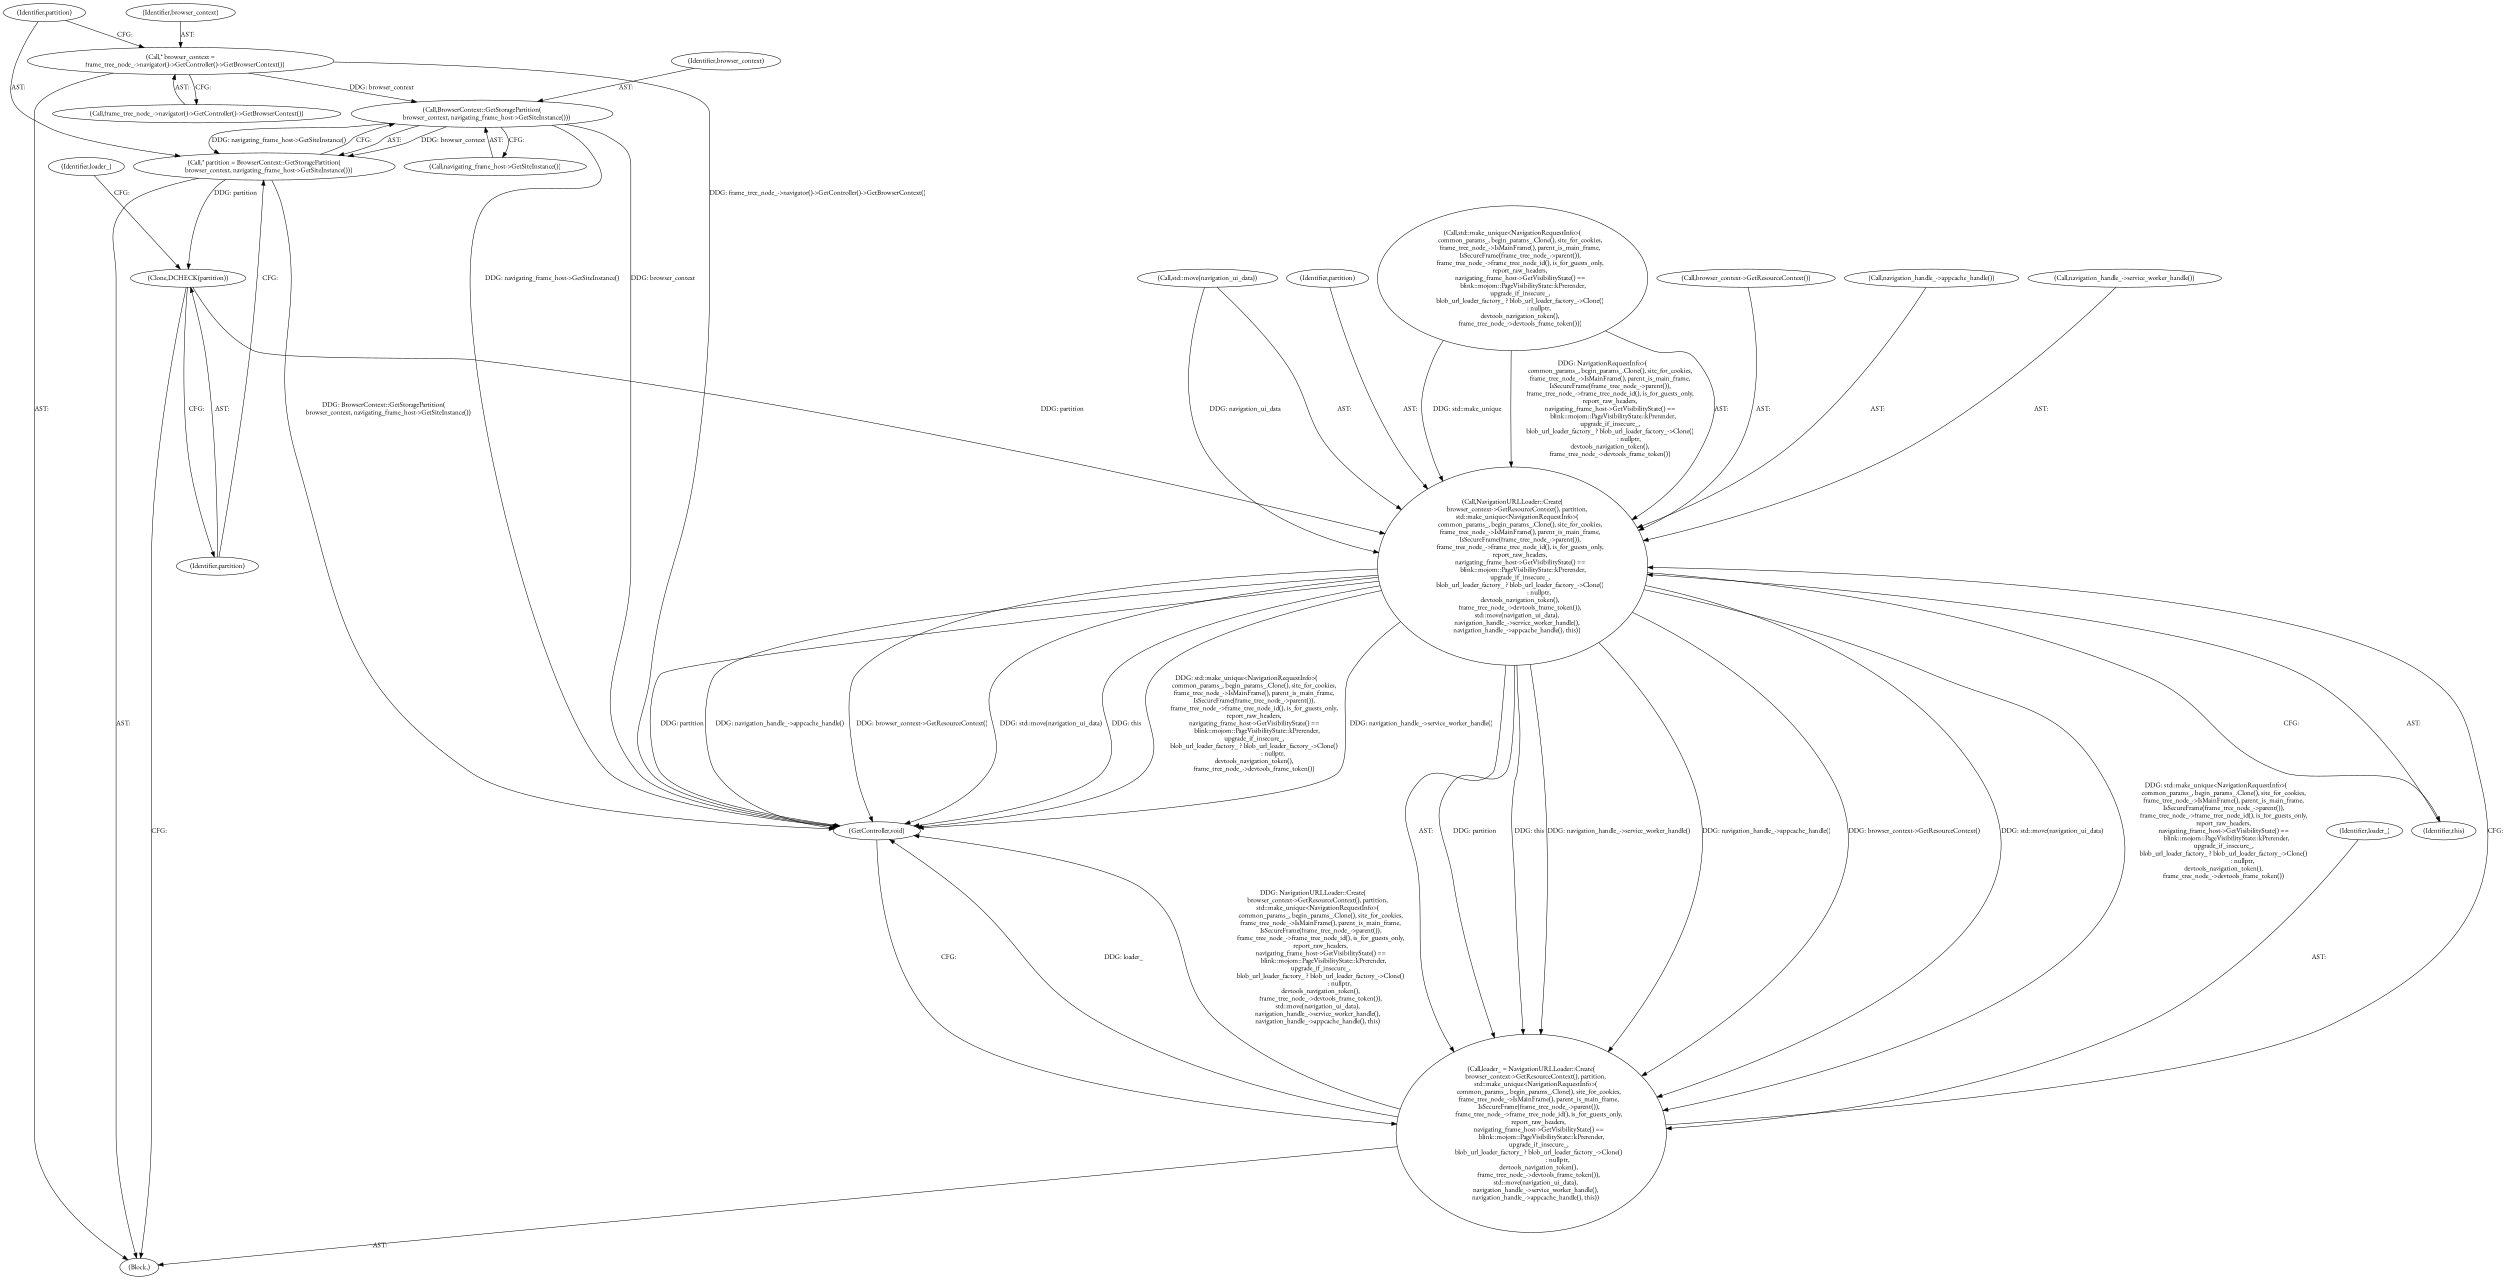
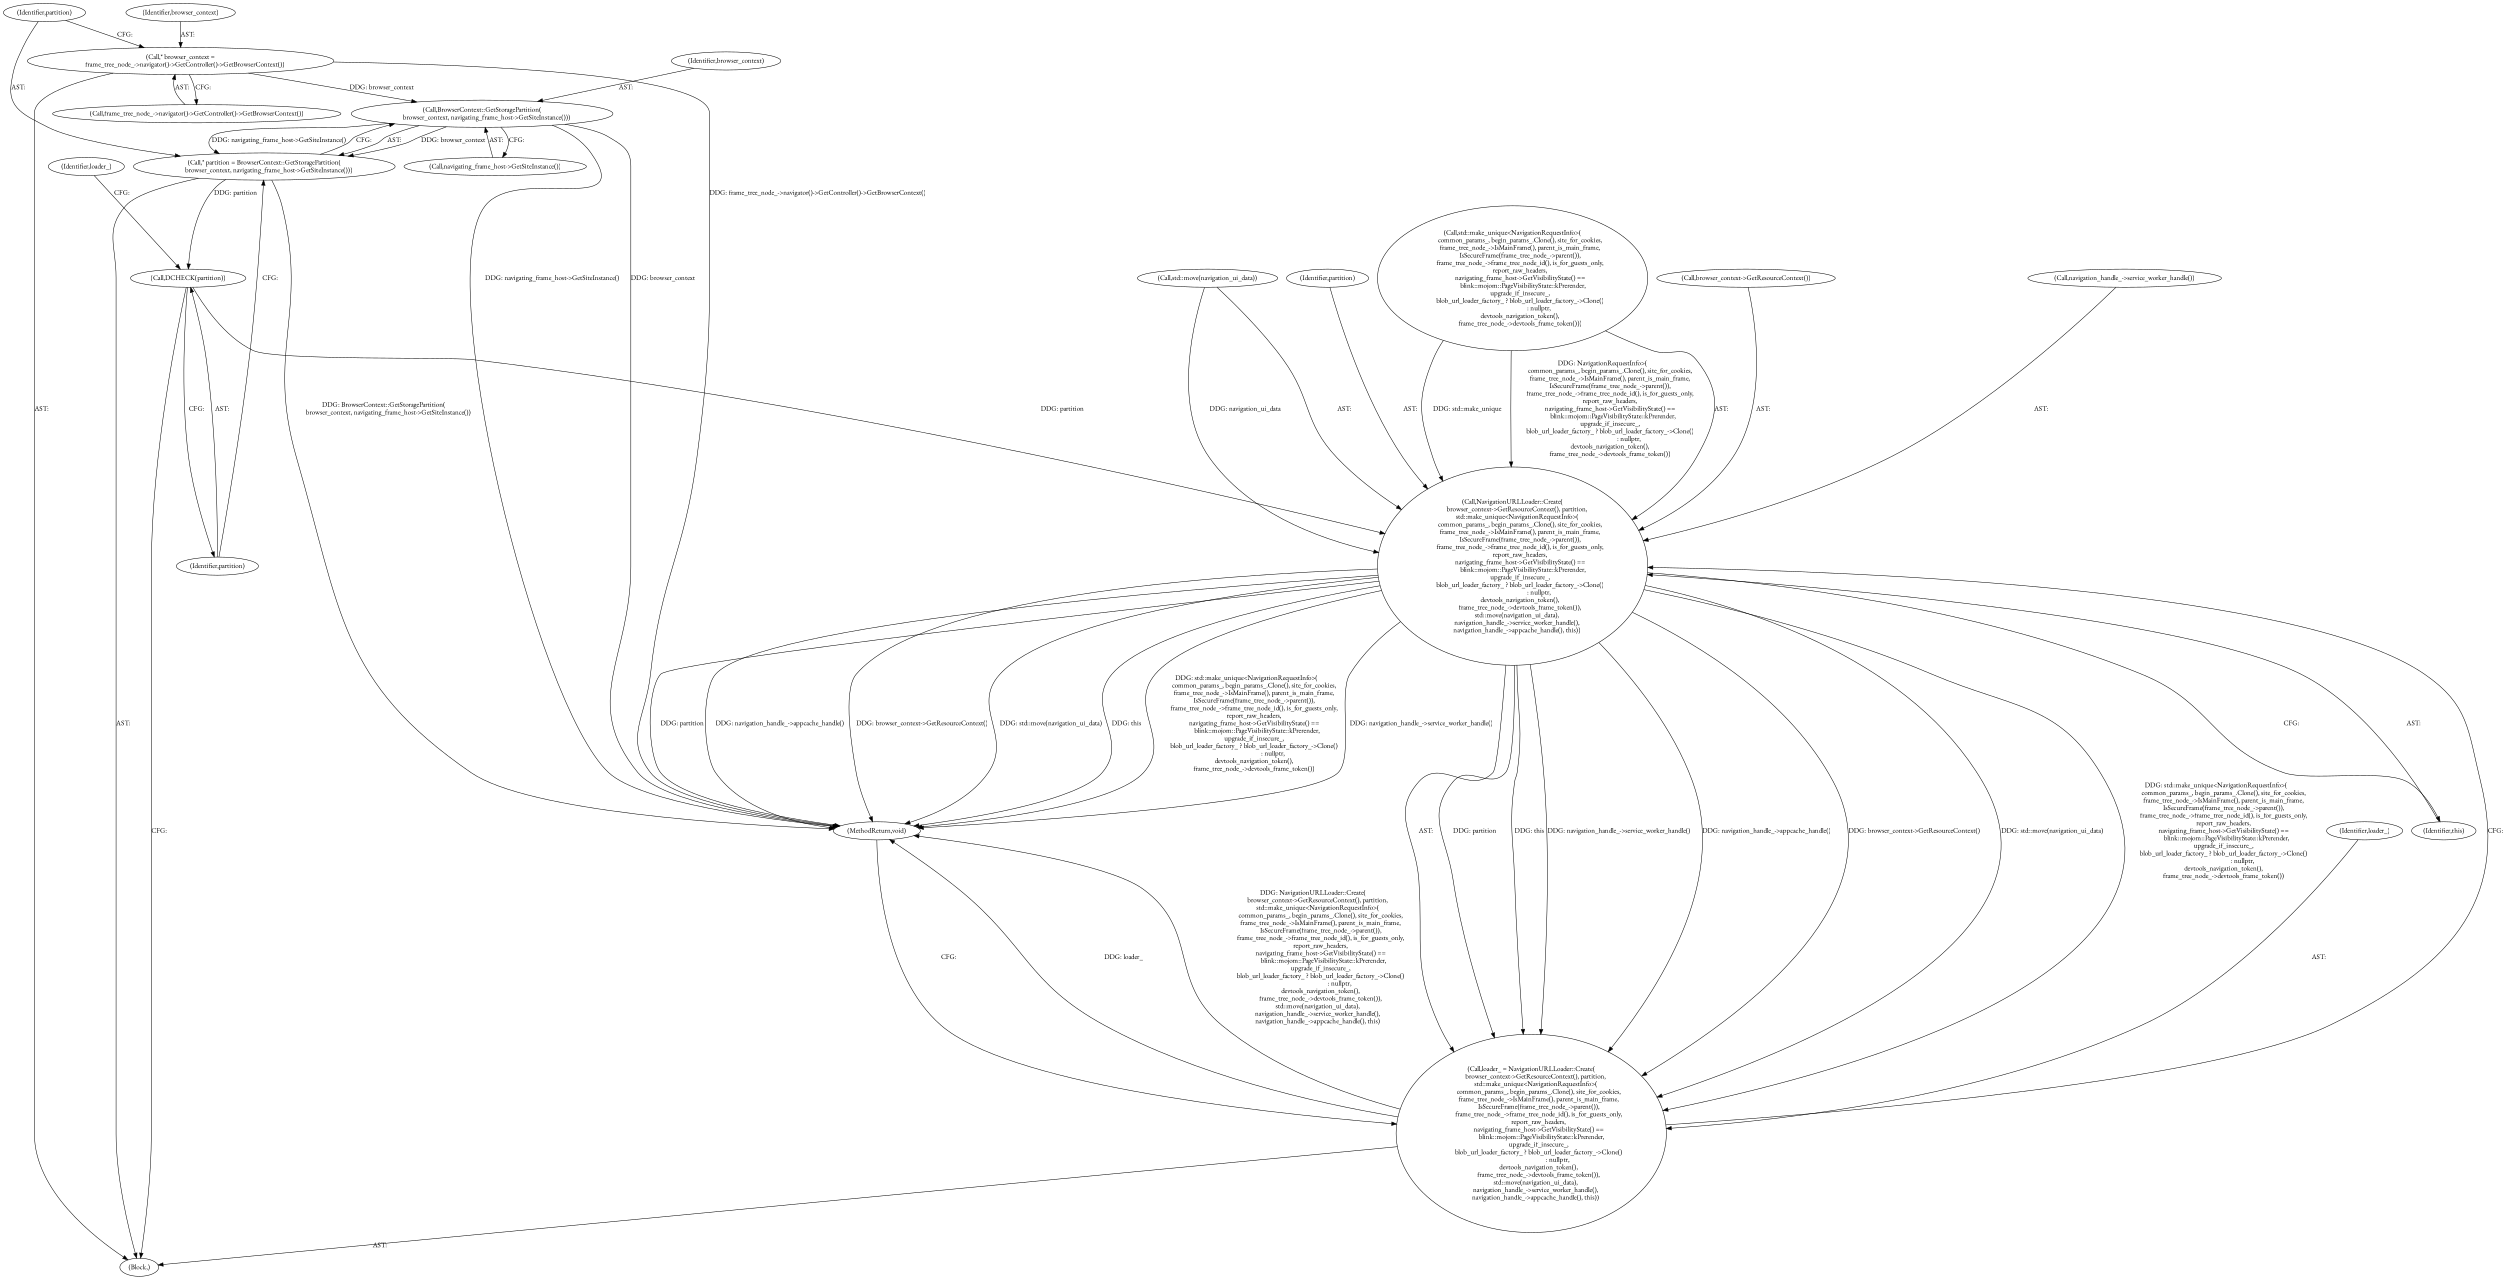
node "(Clone,DCHECK(partition))": label "(Clone,DCHECK(partition))" -> "(Call,DCHECK(partition))"
node "(Call,navigation_handle_->appcache_handle())": removed
node "(GetController,void)": label "(GetController,void)" -> "(MethodReturn,void)"
